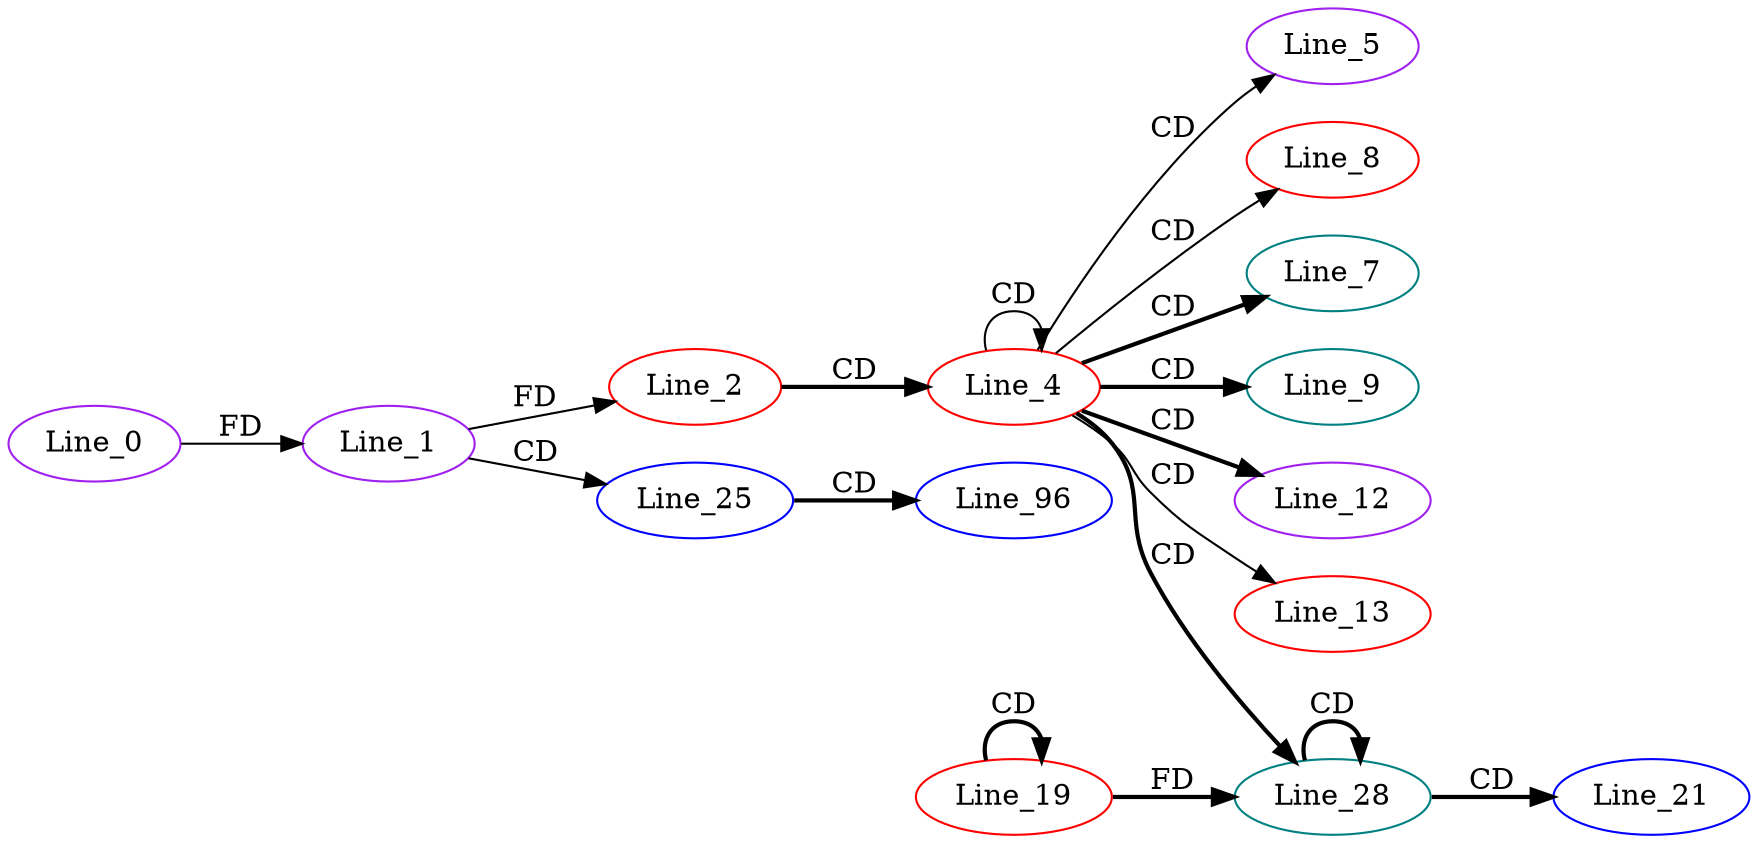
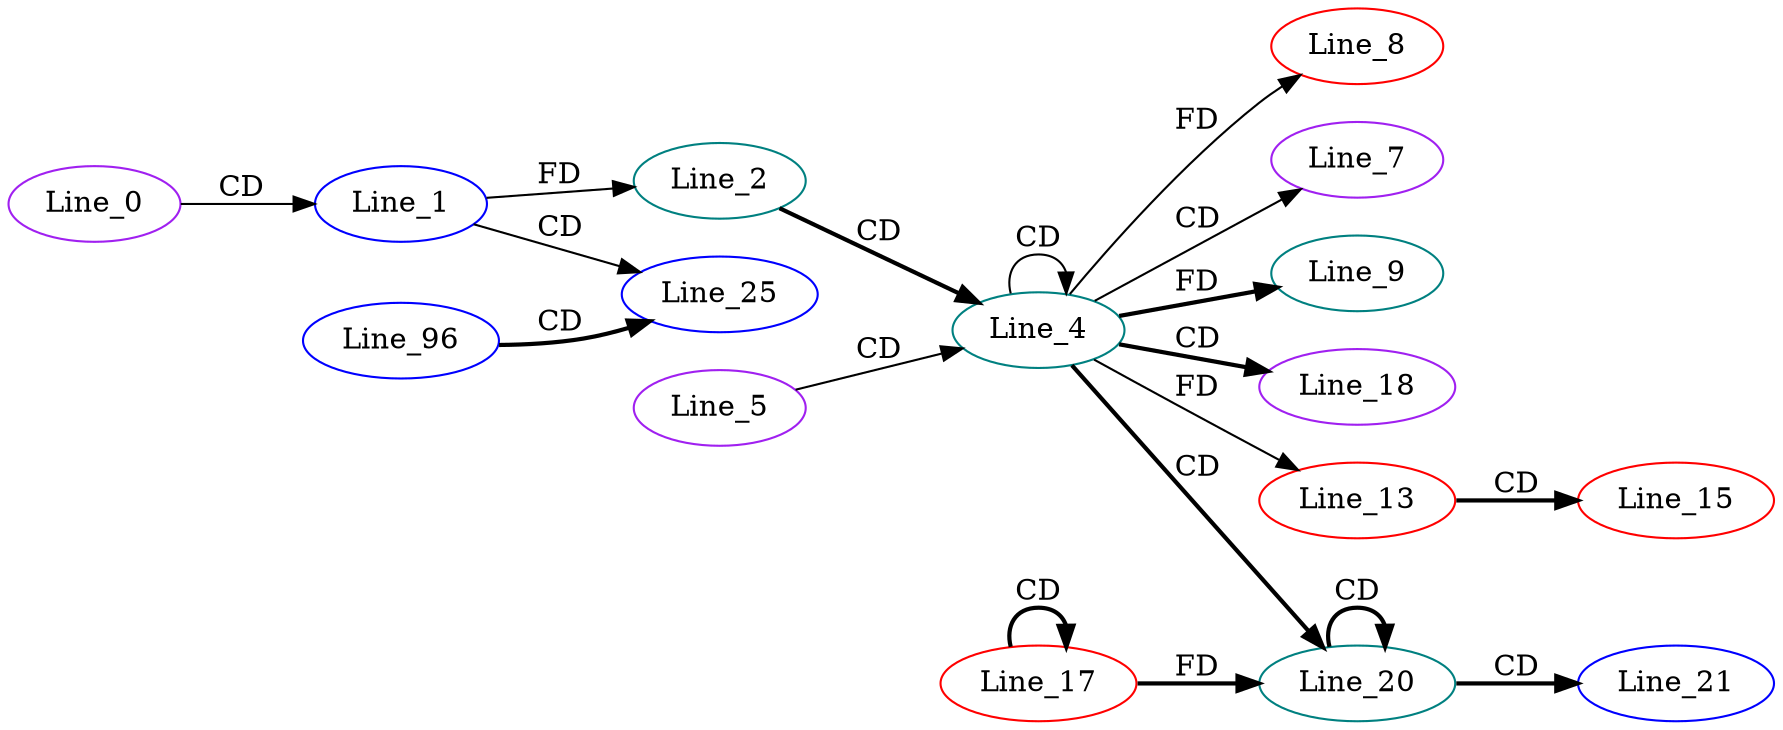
edge "Line_4" -> "Line_5": reversed
edge "Line_4" -> "Line_8": label "CD" -> "FD"
node "Line_7": color teal -> purple
edge "Line_4" -> "Line_7": style bold -> solid
edge "Line_4" -> "Line_9": label "CD" -> "FD"
node "Line_2": color red -> teal
node "Line_4": color red -> teal
edge "Line_0" -> "Line_1": label "FD" -> "CD"
node "Line_1": color purple -> blue
edge "Line_4" -> "Line_13": label "CD" -> "FD"
edge "Line_25" -> "Line_96": reversed
node "Line_12": label "Line_12" -> "Line_18"
node "Line_15": added
node "Line_19": label "Line_19" -> "Line_17"
node "Line_28": label "Line_28" -> "Line_20"
